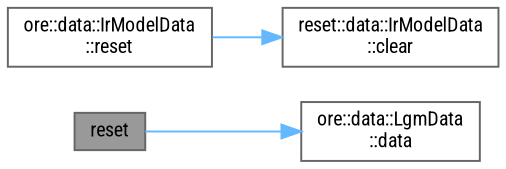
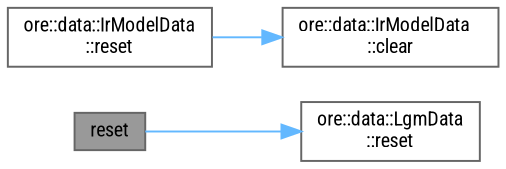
node "reset::data::IrModelData ::clear": label "reset::data::IrModelData ::clear" -> "ore::data::IrModelData ::clear"
node "ore::data::LgmData ::data": label "ore::data::LgmData ::data" -> "ore::data::LgmData ::reset"
